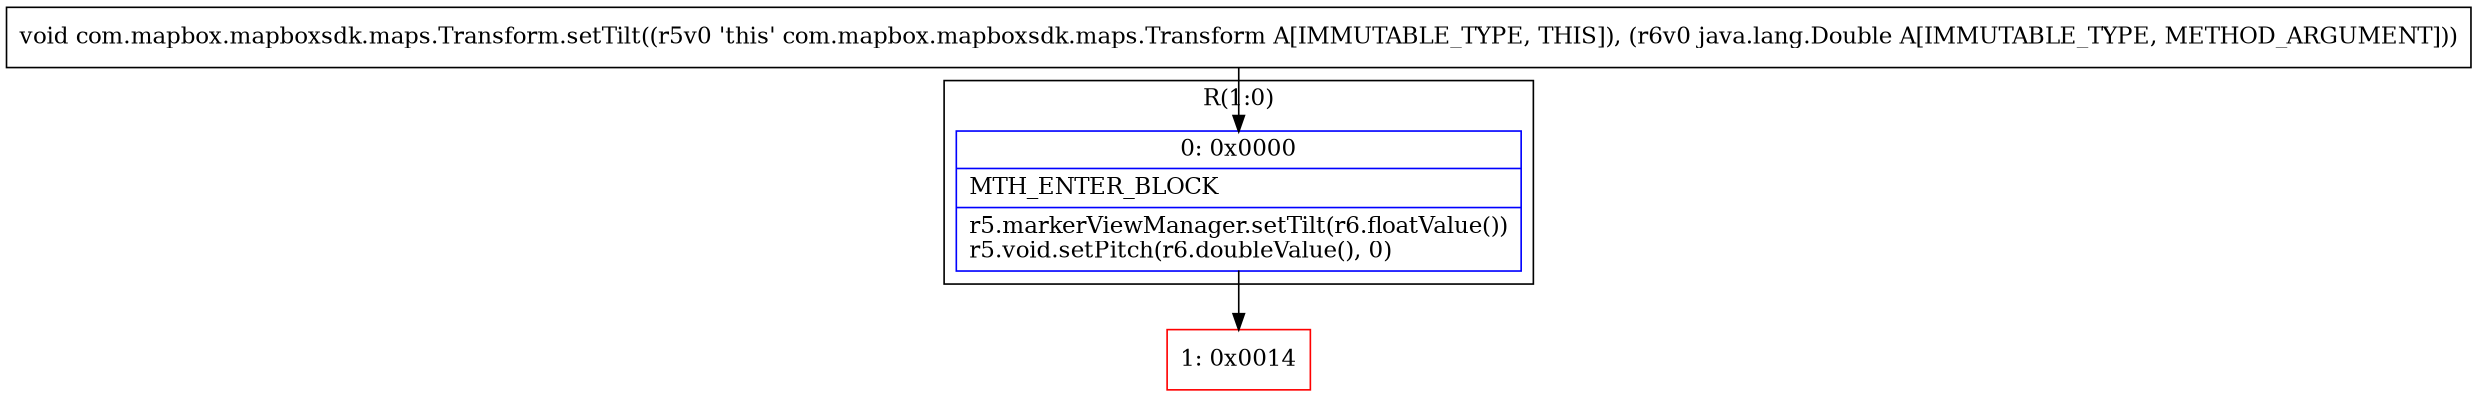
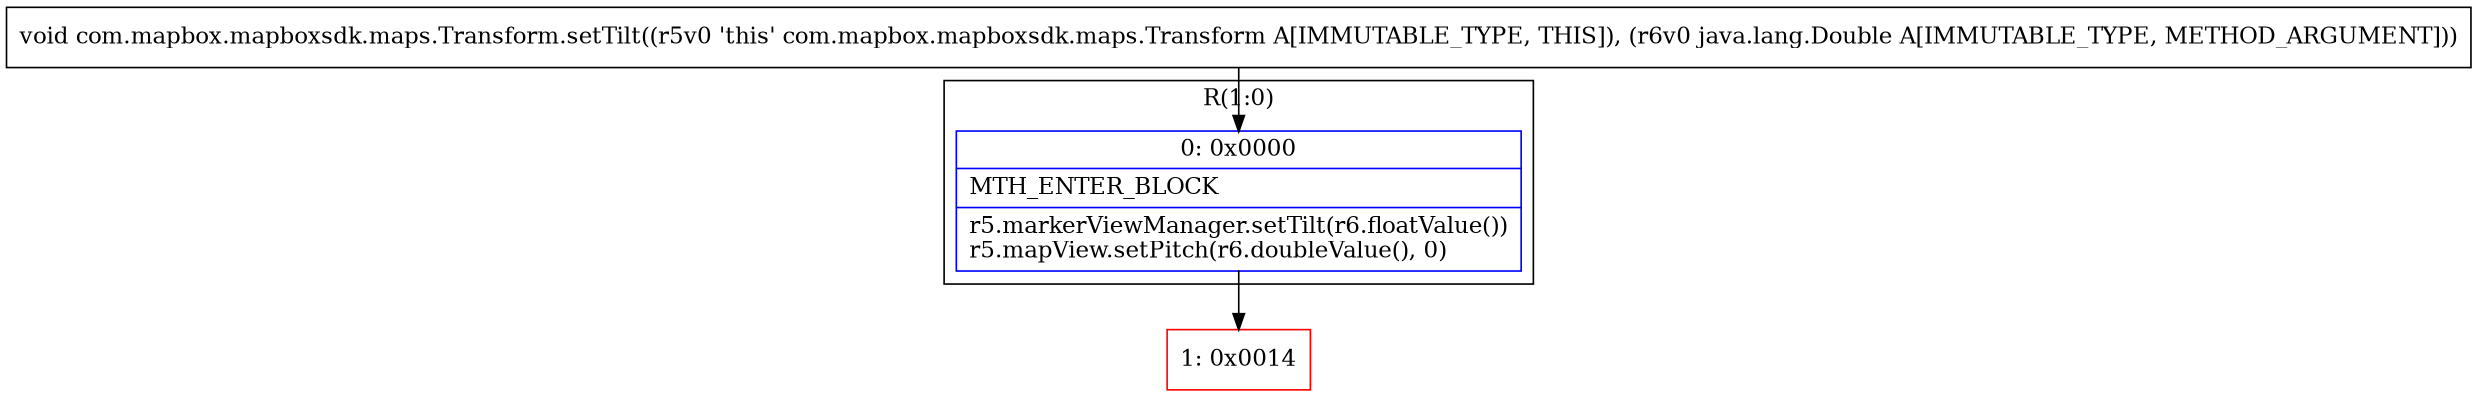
node "0: 0x0000": text "r5.void.setPitch(r6.doubleValue(), 0)" -> "r5.mapView.setPitch(r6.doubleValue(), 0)"
